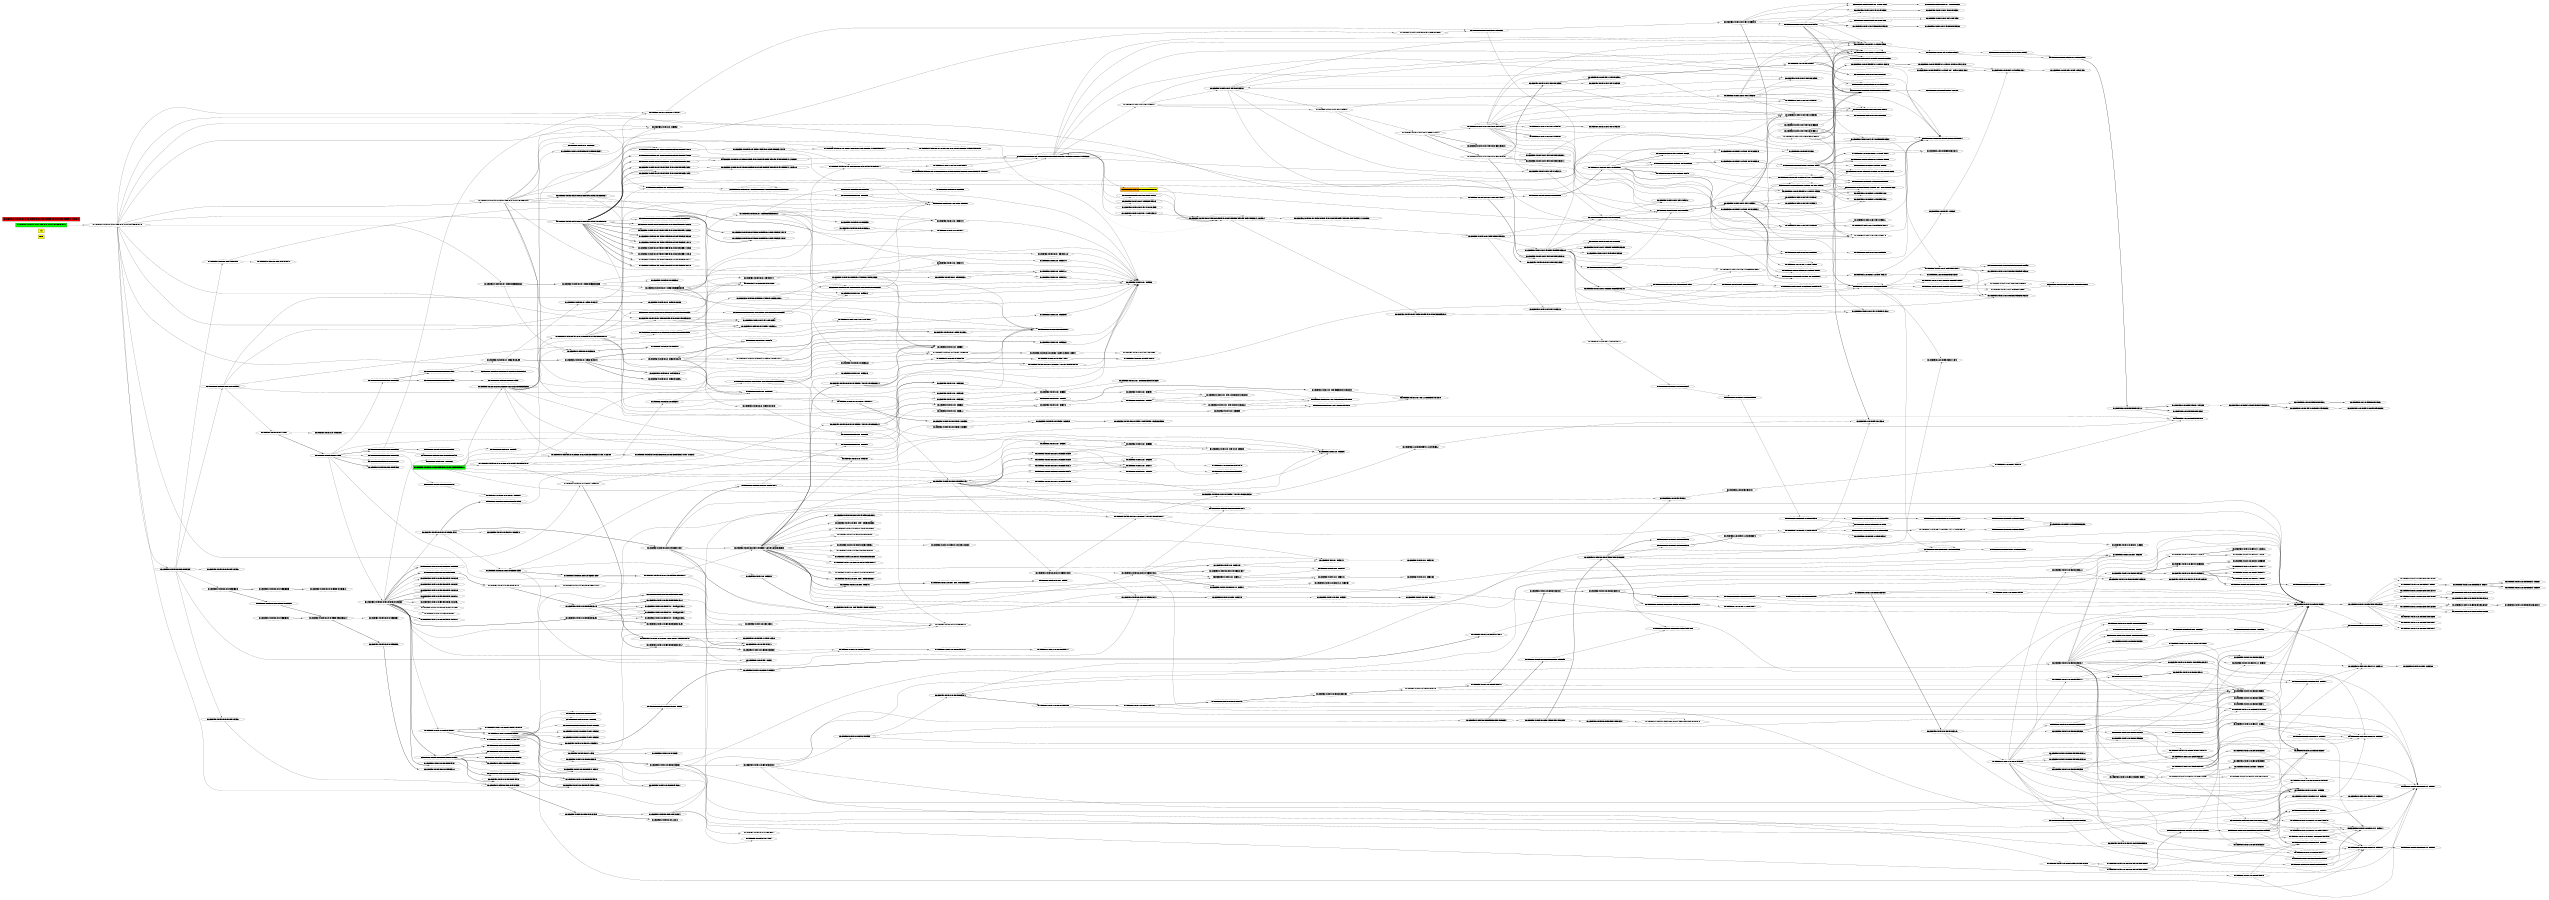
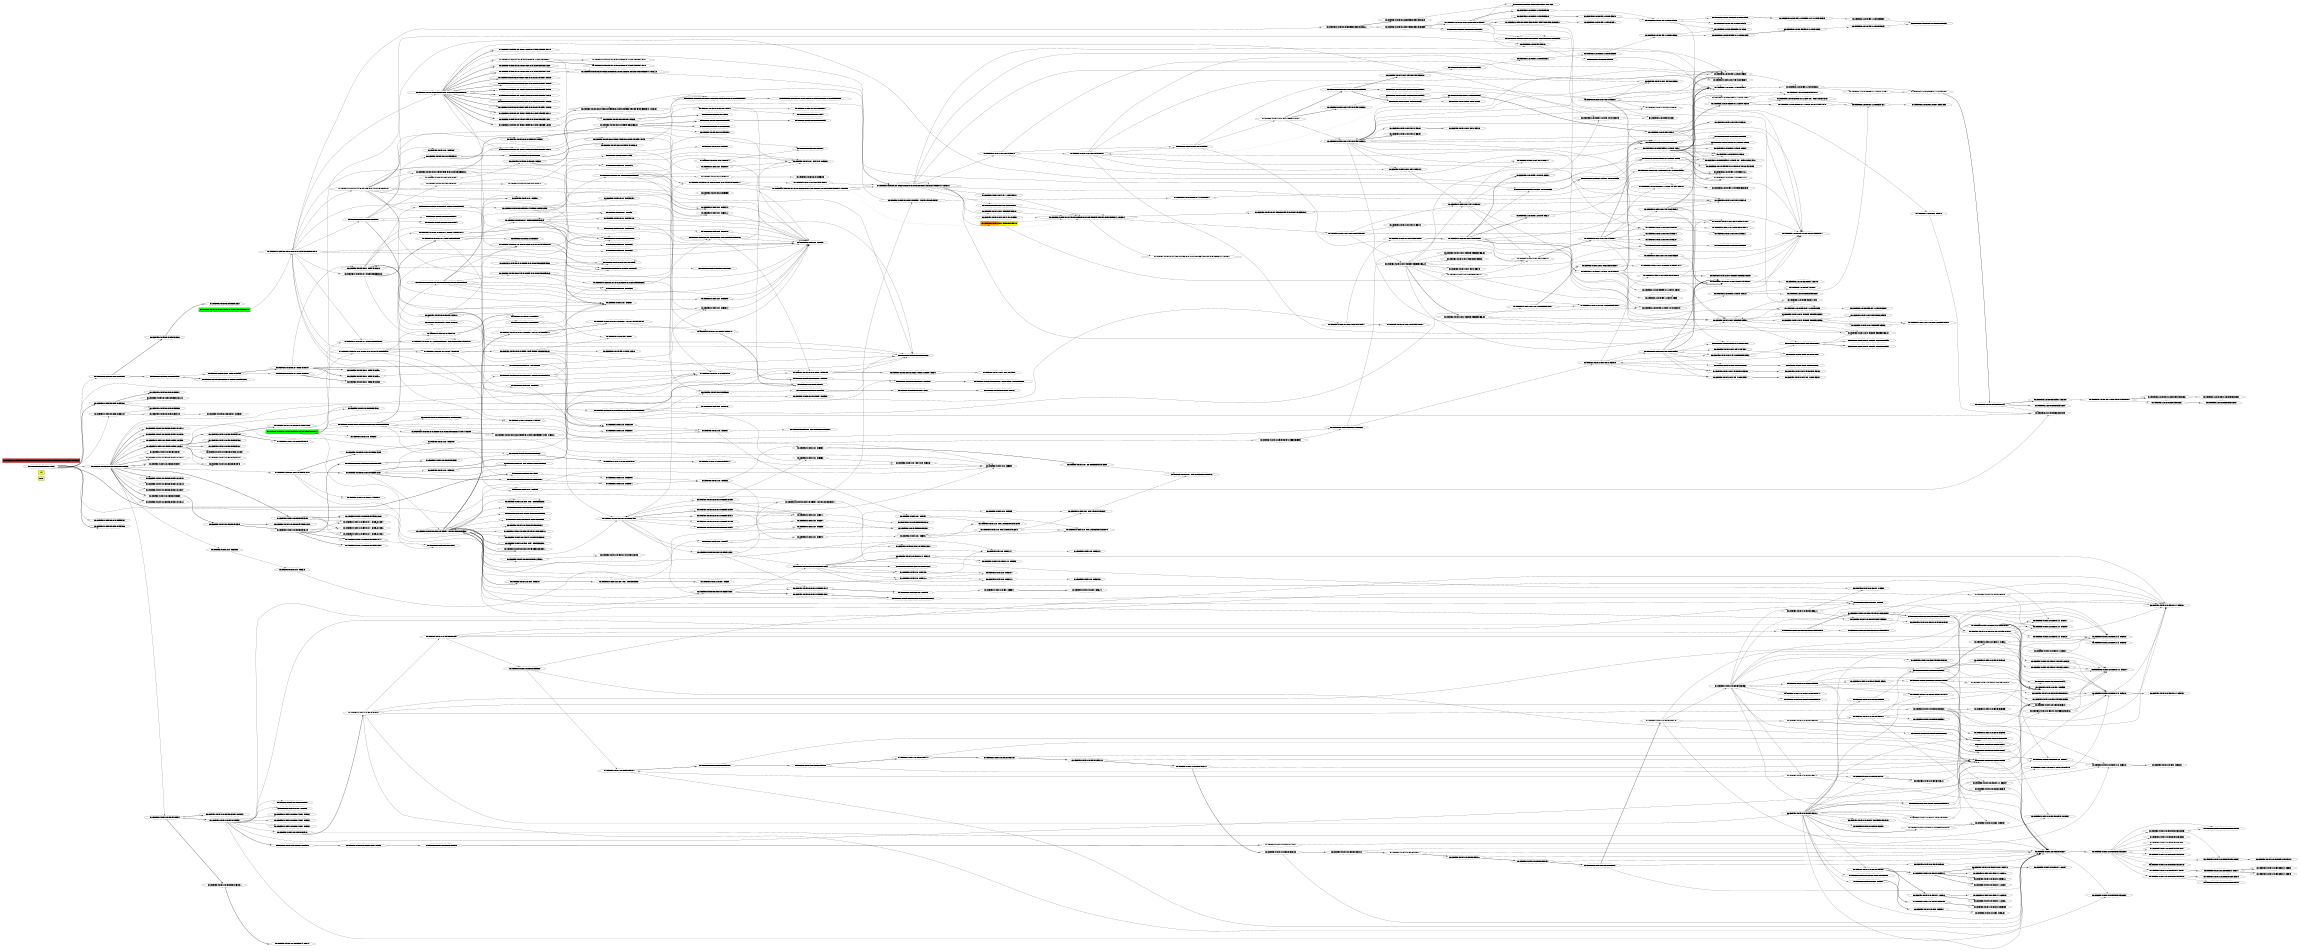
node "com.google.javascript.jscomp.Compiler#1572": added
node "com.google.javascript.jscomp.Compiler#2008": added
edge "com.google.javascript.jscomp.JsAst#51" -> "com.google.javascript.jscomp.JsAst#85": reversed
node "google.google.javascript.rhino.Node#1146": label "google.google.javascript.rhino.Node#1146" -> "com.google.javascript.rhino.Node#1146"
edge "com.google.javascript.jscomp.SourceFile#156" -> "com.google.javascript.jscomp.SourceFile$Preloaded#422": reversed
node "com.google.javascript.rhino.head.ast.VariableDeclaration#115": added
